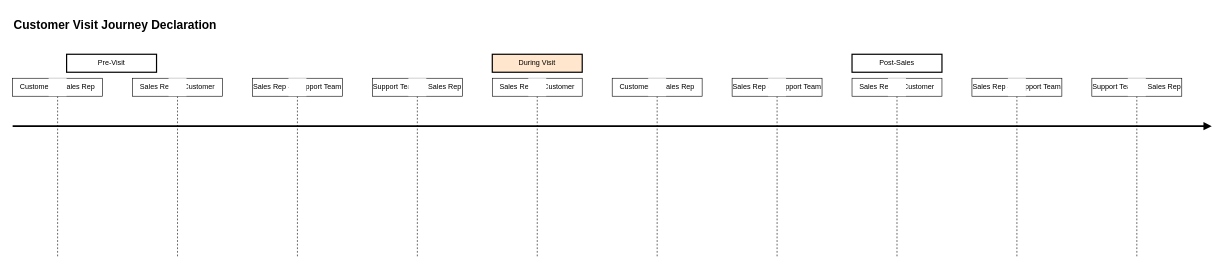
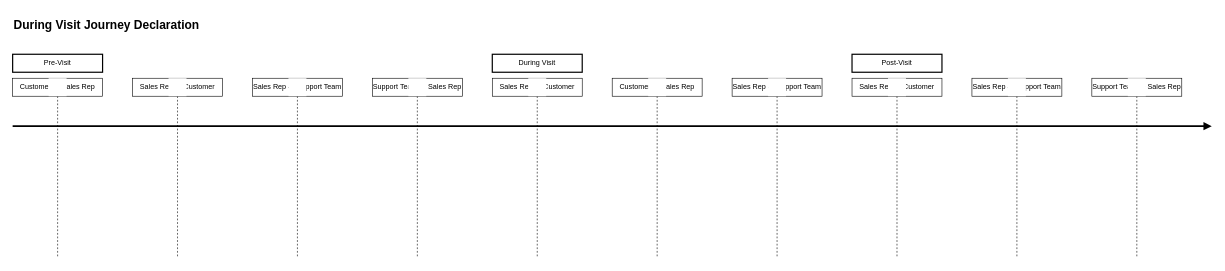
node "Customer Visit Journey Declaration": label "Customer Visit Journey Declaration" -> "During Visit Journey Declaration"
node "Pre-Visit": moved (111, 63) -> (57, 63)
node "During Visit": fillcolor #ffe6cc -> #ffffff
node "Post-Sales": label "Post-Sales" -> "Post-Visit"
